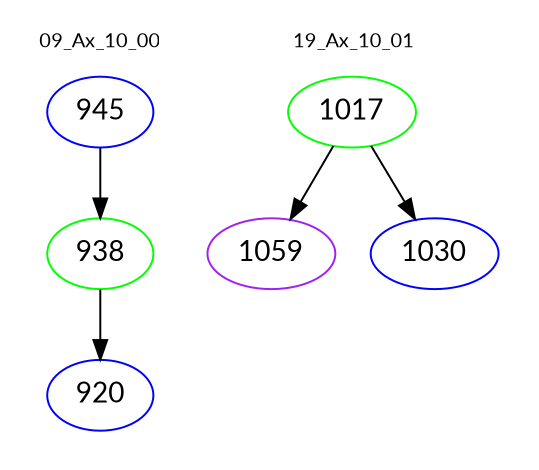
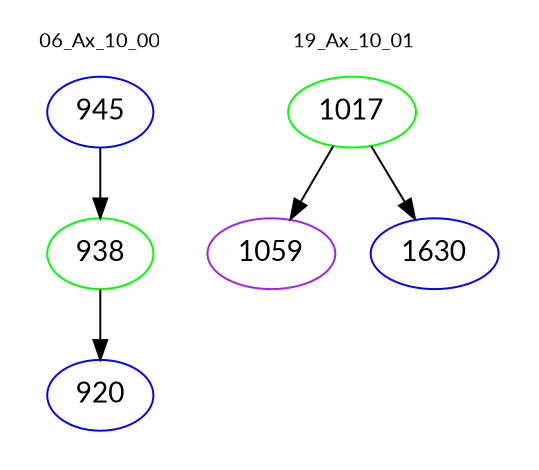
cluster "09_Ax_10_00": label "09_Ax_10_00" -> "06_Ax_10_00"
node "1030": label "1030" -> "1630"
